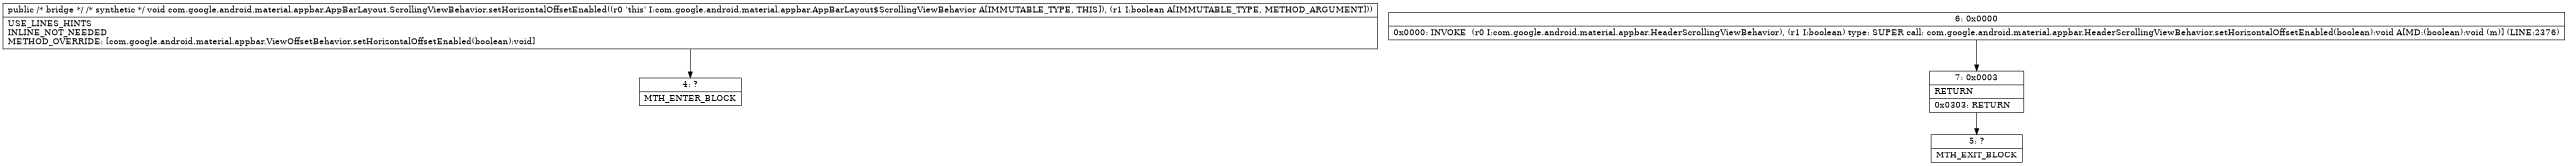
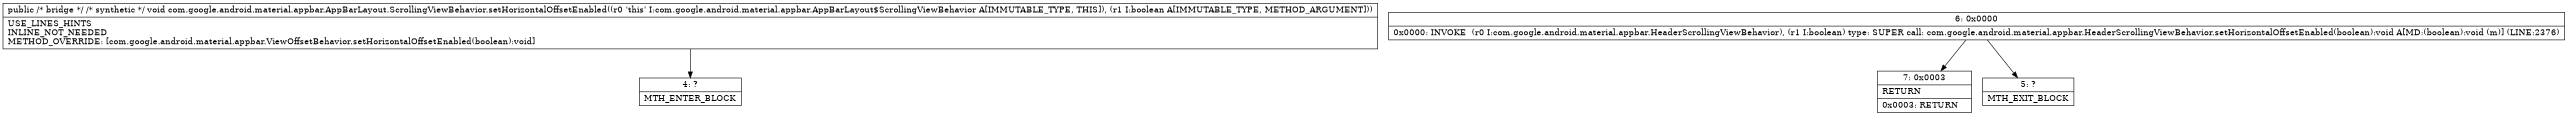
node "7: 0x0003": text "0x0303: RETURN" -> "0x0003: RETURN"
edge "7: 0x0003" -> "5: ?": now "6: 0x0000" -> "5: ?"
